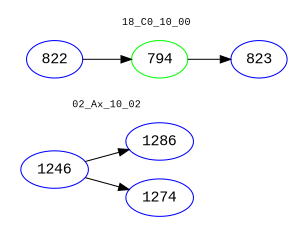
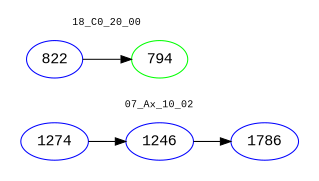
cluster "18_C0_10_00": label "18_C0_10_00" -> "18_C0_20_00"
node "823": removed
cluster "02_Ax_10_02": label "02_Ax_10_02" -> "07_Ax_10_02"
node "1286": label "1286" -> "1786"
edge "1246" -> "1274": reversed
